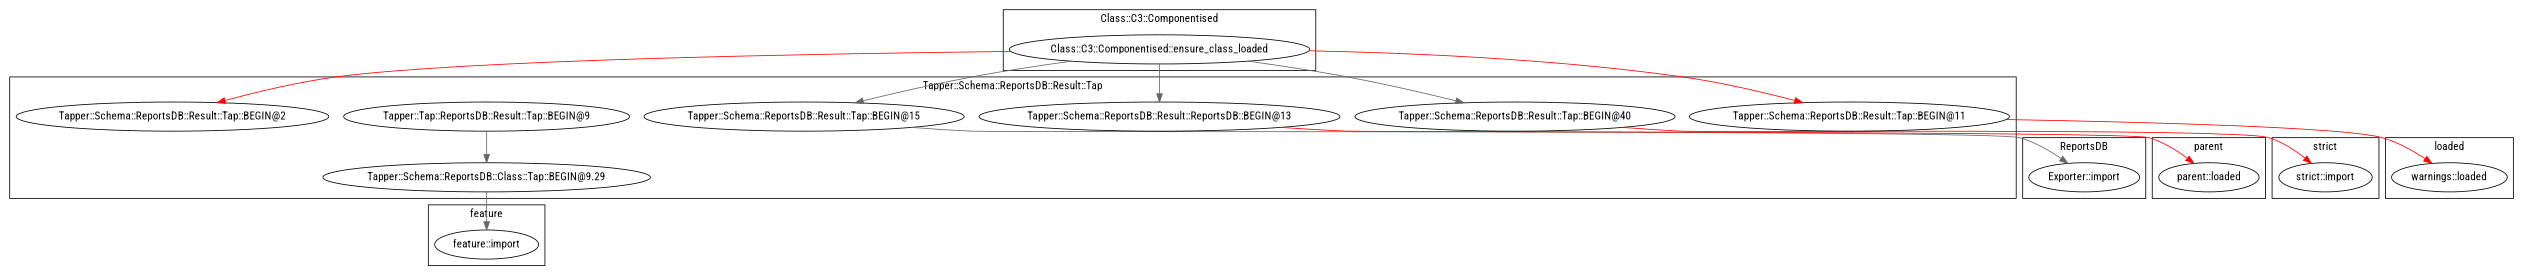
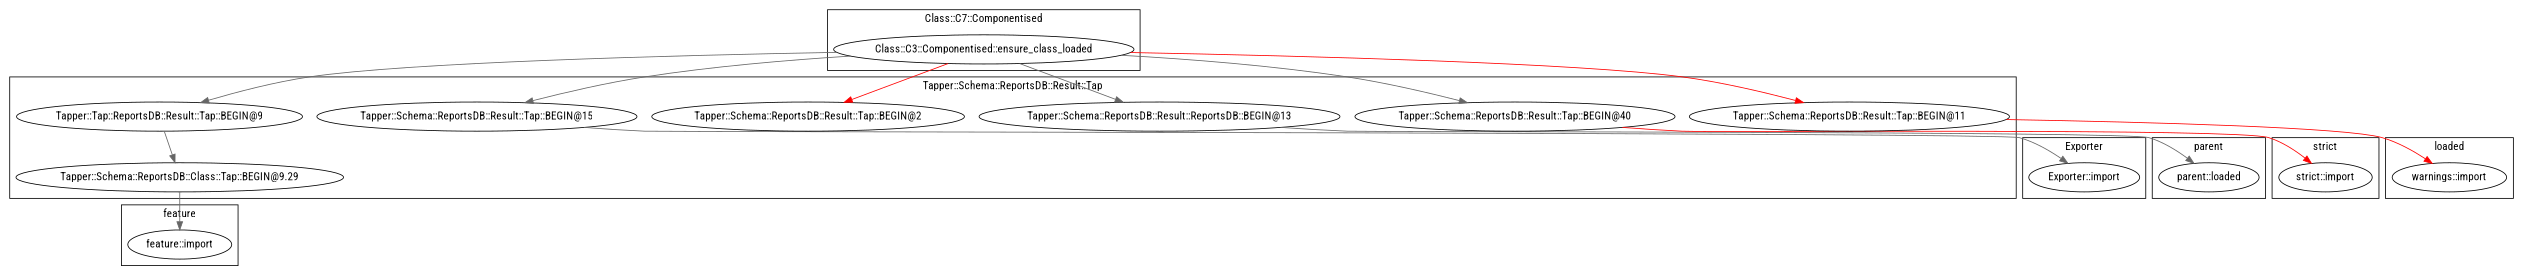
cluster "Class::C3::Componentised": label "Class::C3::Componentised" -> "Class::C7::Componentised"
edge "Class::C3::Componentised::ensure_class_loaded" -> "Tapper::Tap::ReportsDB::Result::Tap::BEGIN@9": added
edge "Tapper::Schema::ReportsDB::Result::ReportsDB::BEGIN@13" -> "parent::loaded": color red -> gray40
cluster "ReportsDB": label "ReportsDB" -> "Exporter"
node "warnings::loaded": label "warnings::loaded" -> "warnings::import"
